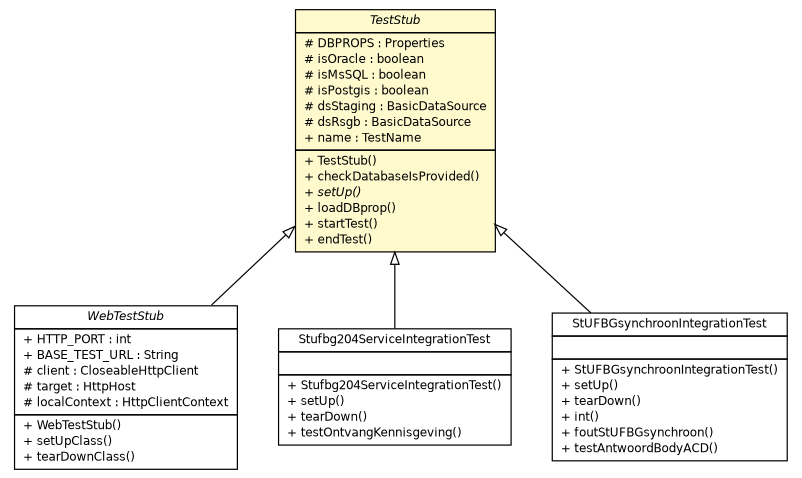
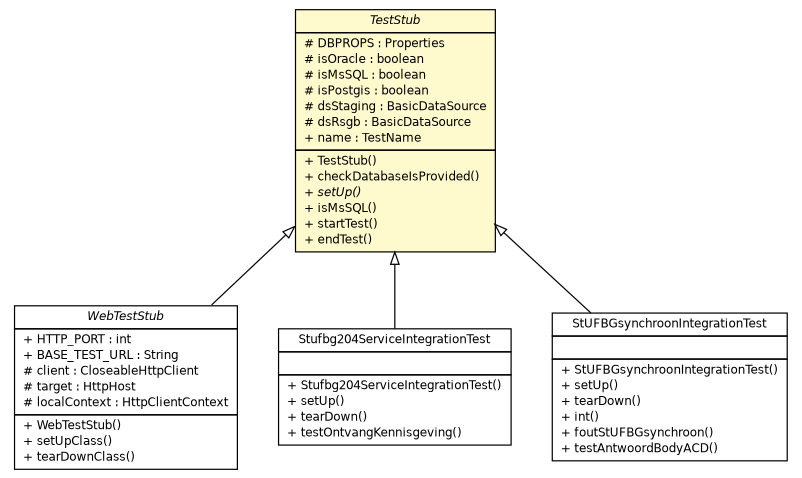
node "TestStub": text "+ loadDBprop()" -> "+ isMsSQL()"
